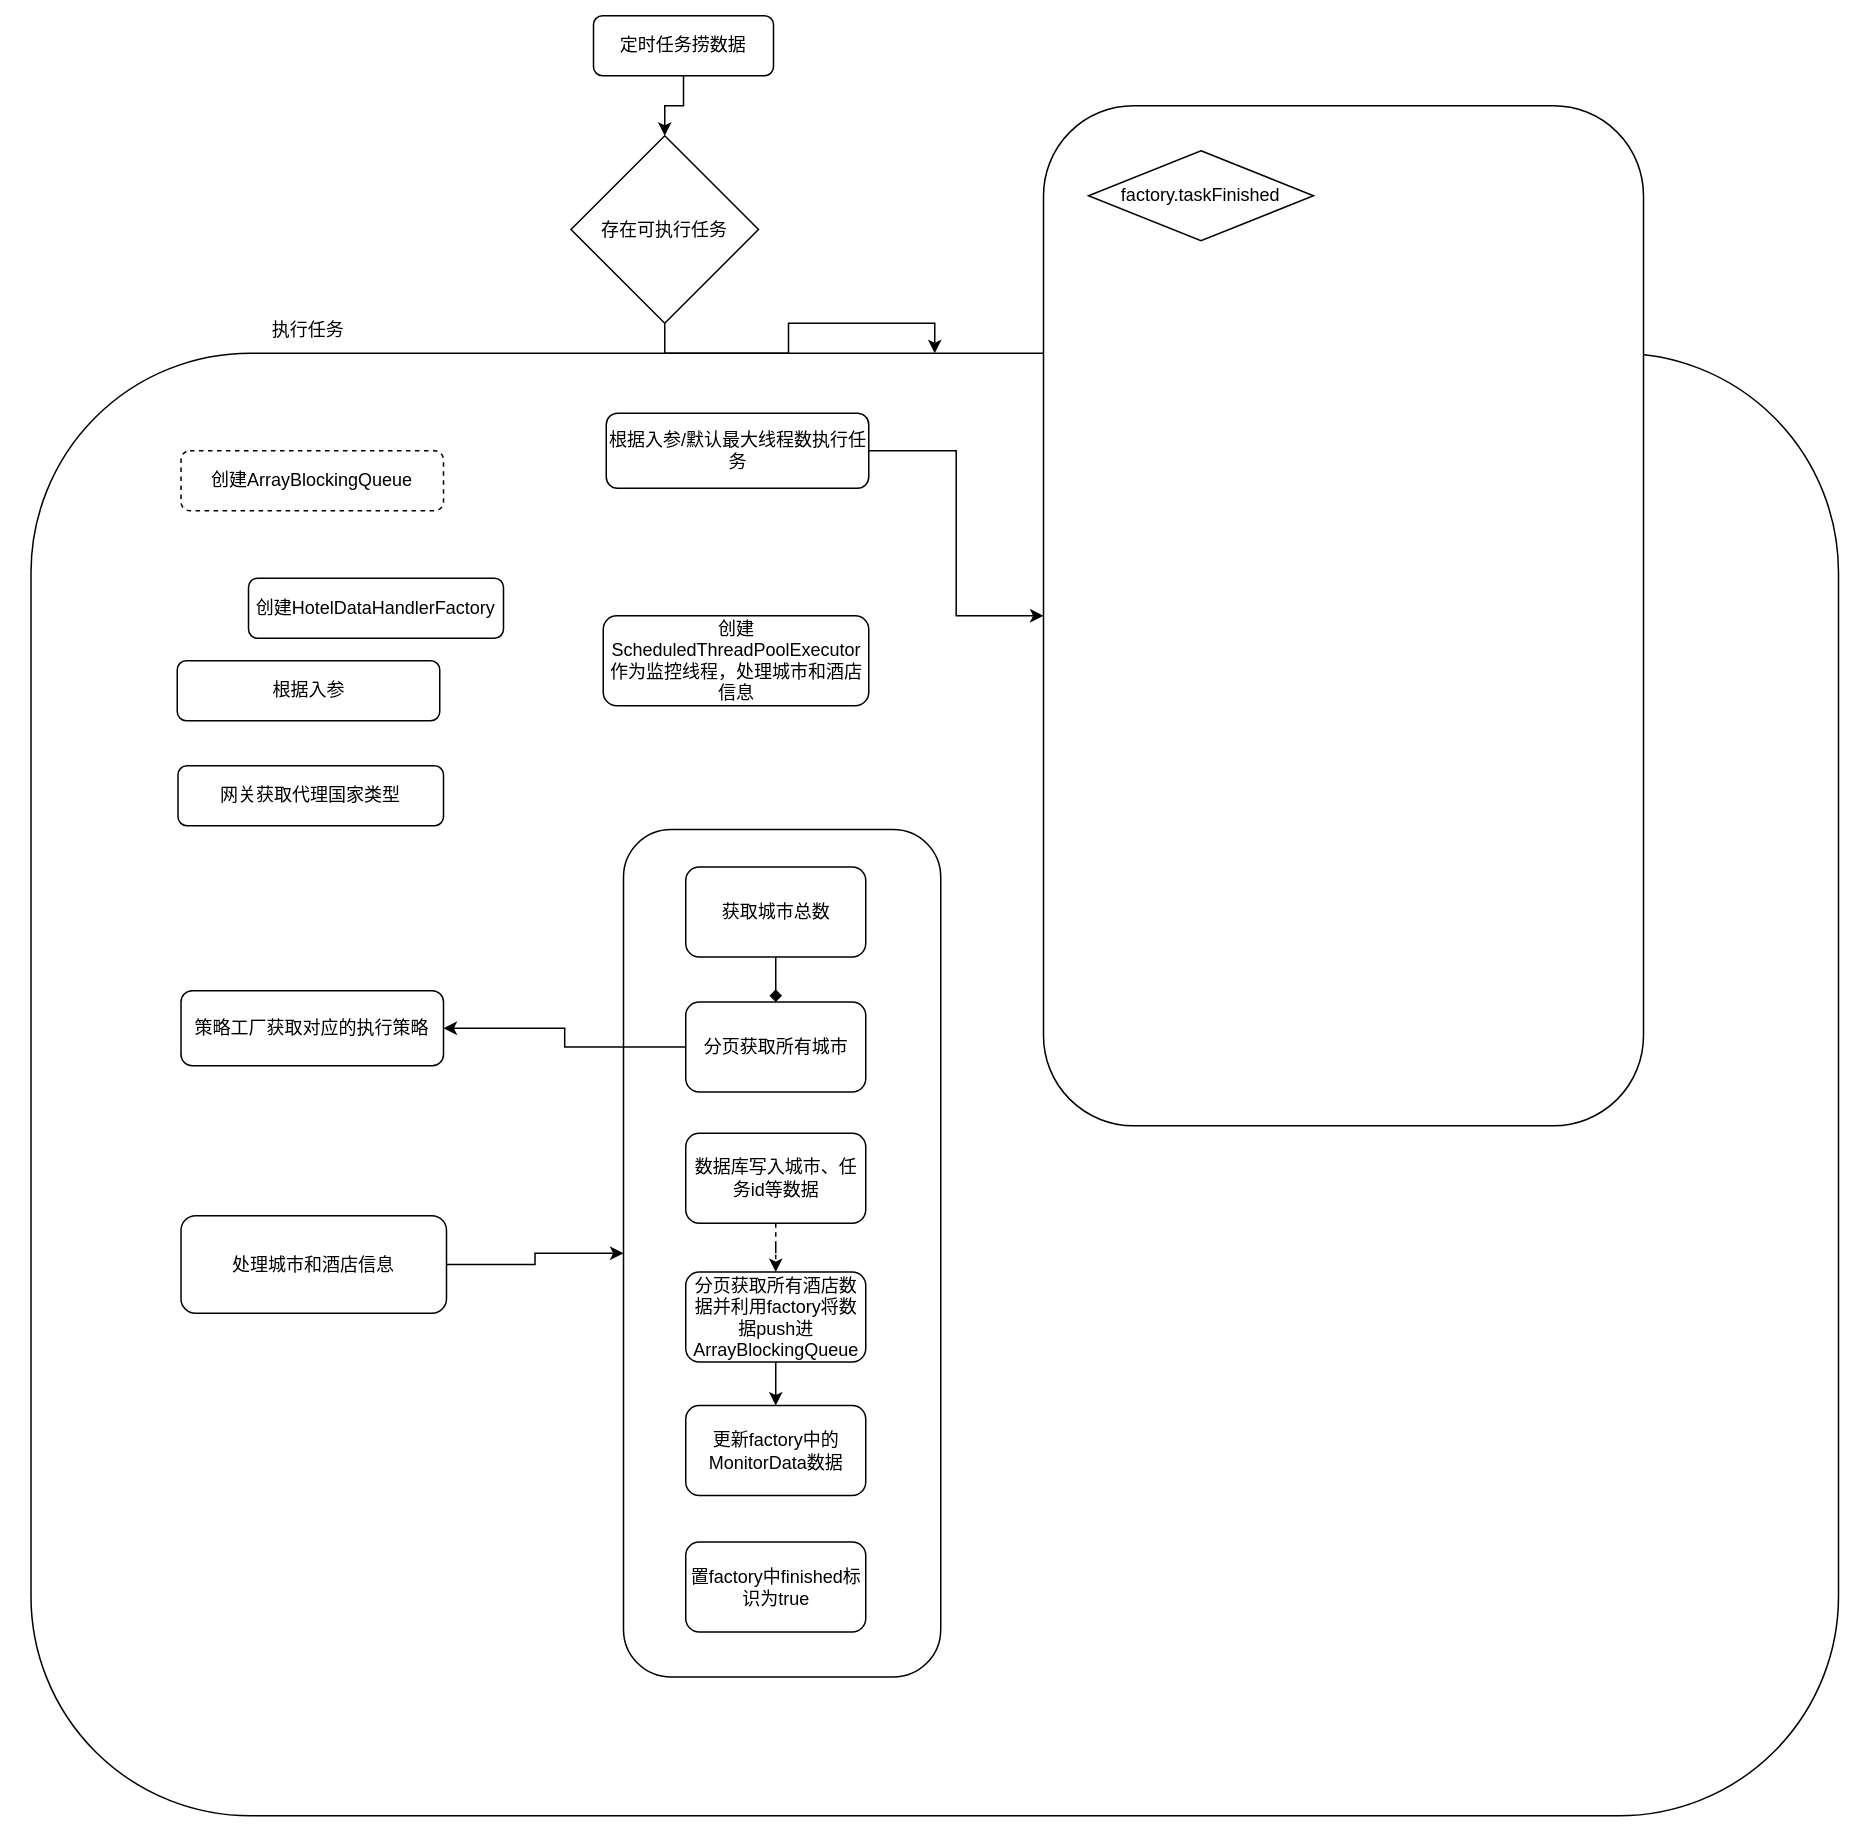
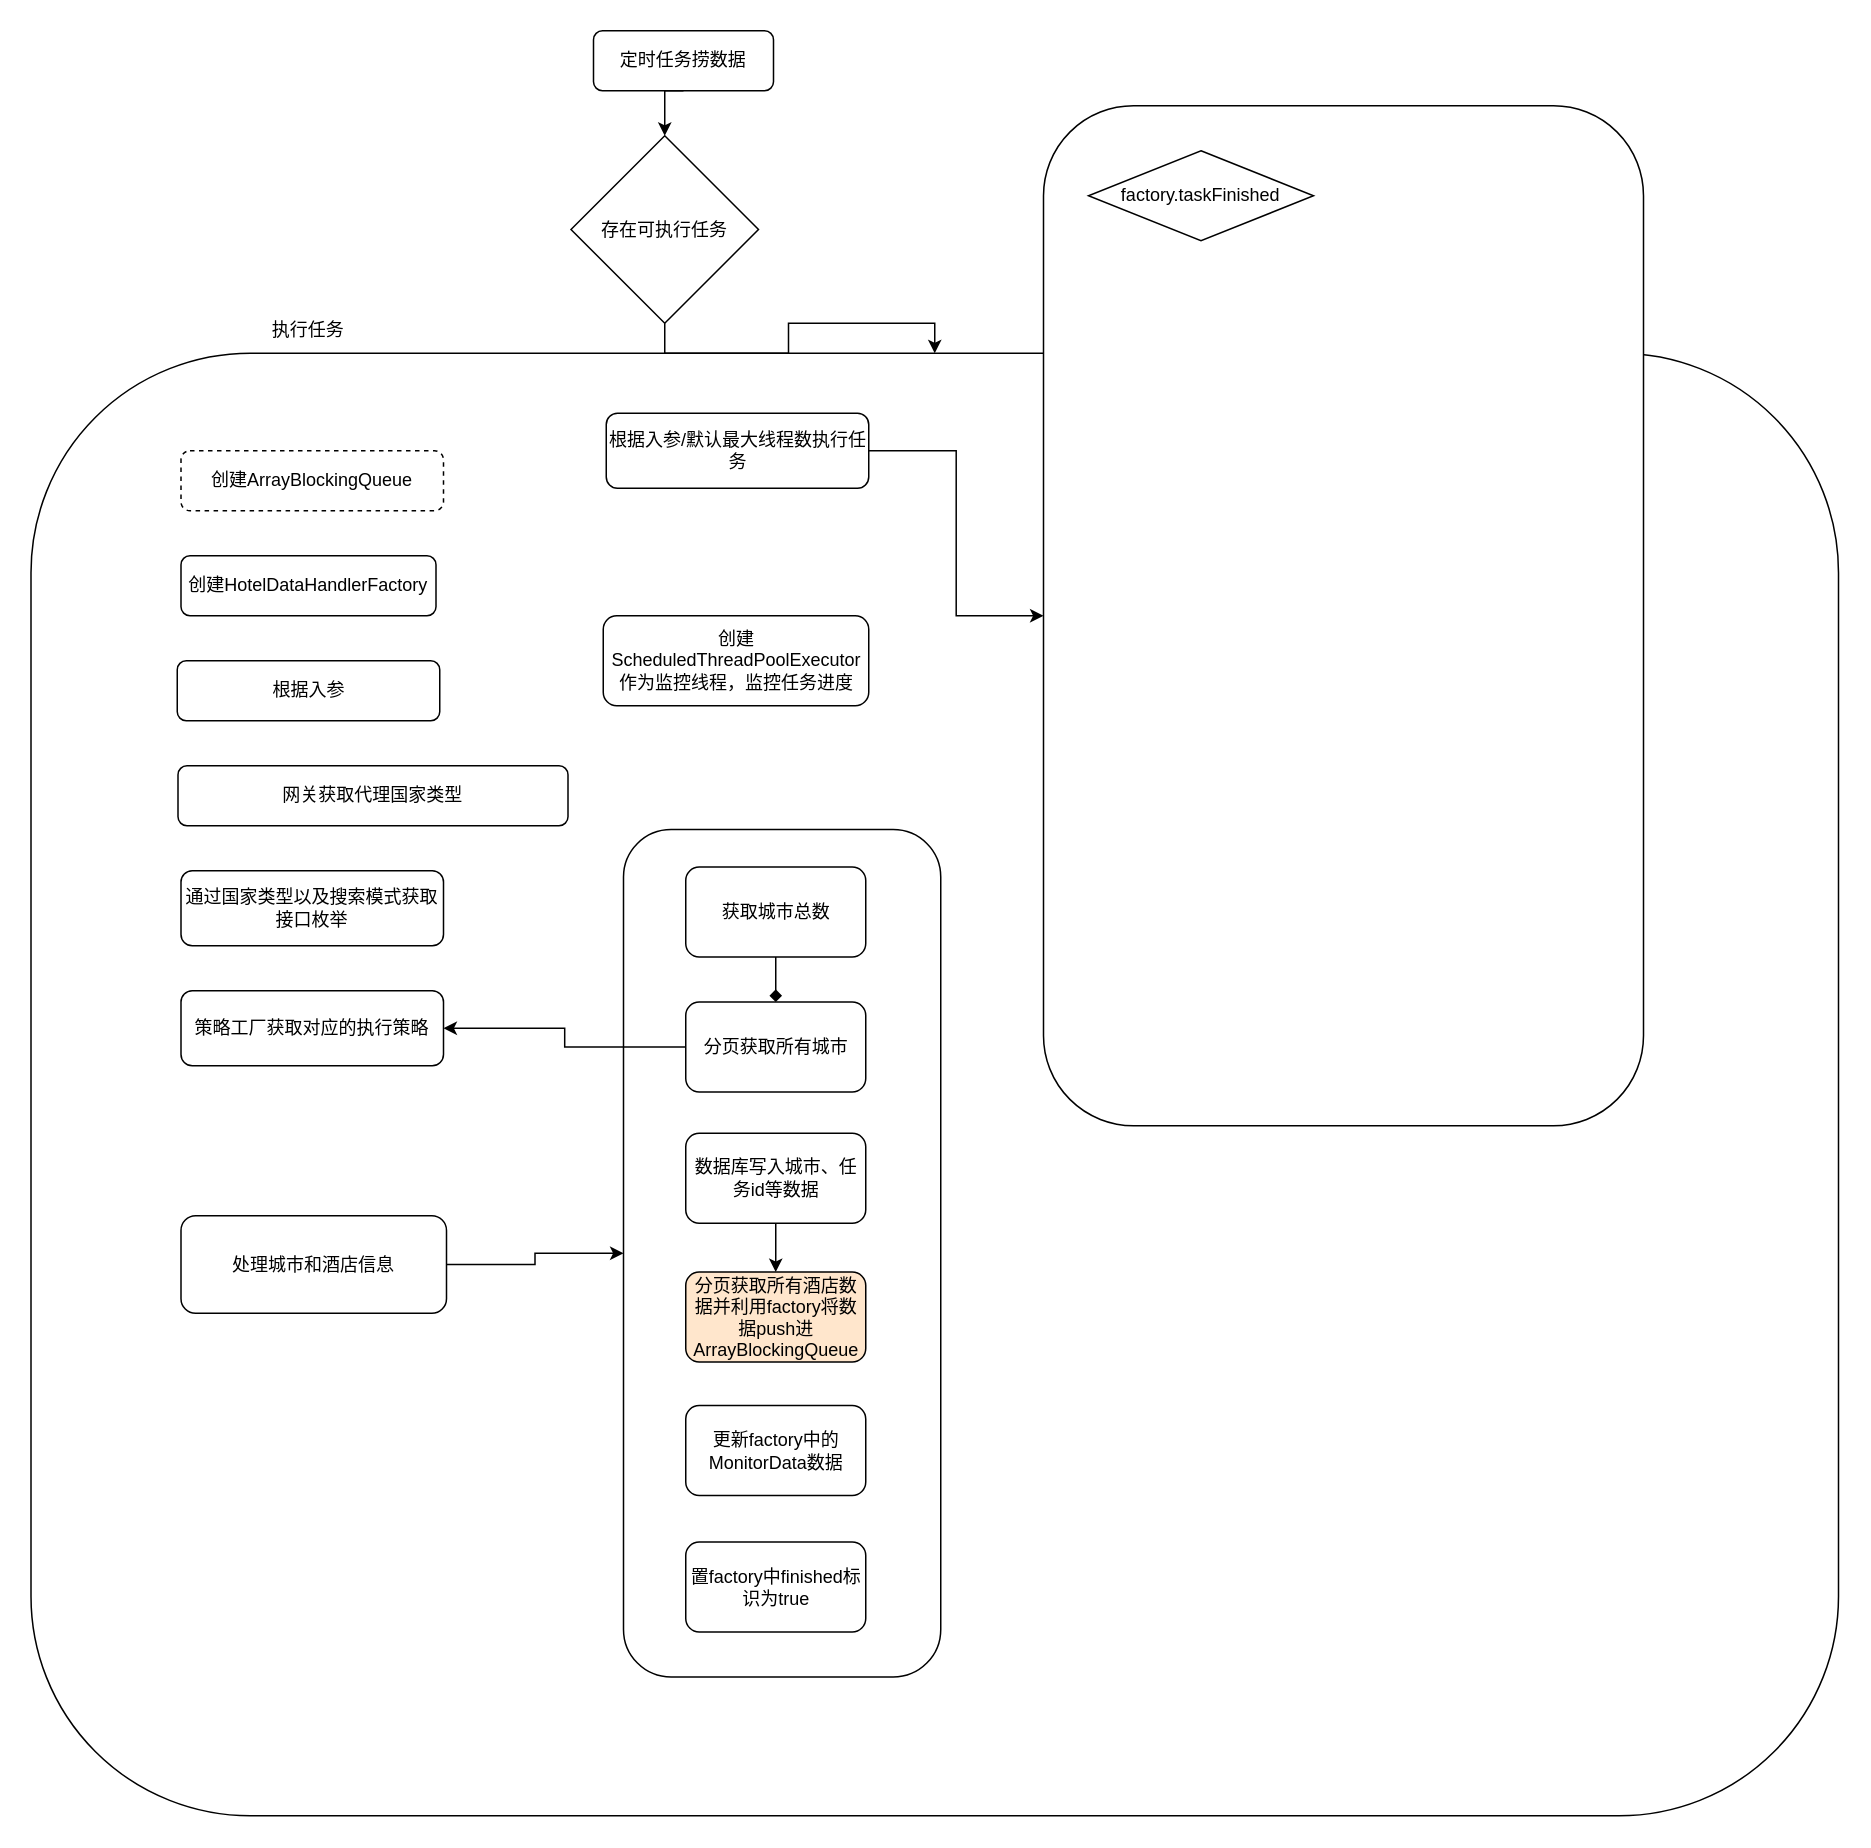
node "定时任务捞数据": moved (683, 46) -> (683, 61)
node "创建HotelDataHandlerFactory": moved (376, 608) -> (308, 586)
node "创建ScheduledThreadPoolExecutor作为监控线程，处理城市和酒店信息": label "创建ScheduledThreadPoolExecutor作为监控线程，处理城市和酒店信息" -> "创建ScheduledThreadPoolExecutor作为监控线程，监控任务进度"
node "网关获取代理国家类型": size 266x60 -> 390x60
node "通过国家类型以及搜索模式获取接口枚举": added
edge "数据库写入城市、任务id等数据" -> "分页获取所有酒店数据并利用factory将数据push进ArrayBlockingQueue": style dashed -> solid
node "分页获取所有酒店数据并利用factory将数据push进ArrayBlockingQueue": fillcolor #ffffff -> #ffe6cc
edge "分页获取所有酒店数据并利用factory将数据push进ArrayBlockingQueue" -> "更新factory中的MonitorData数据": removed
